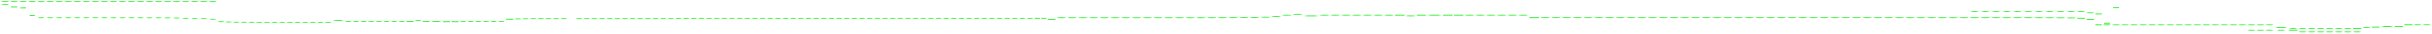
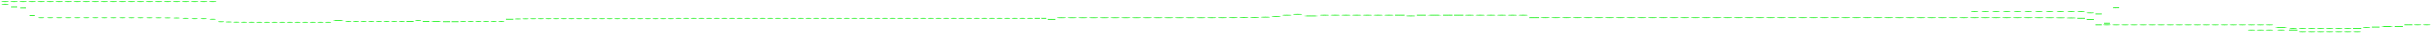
node "SIS18_HTP_FAST_20180702_057": added
